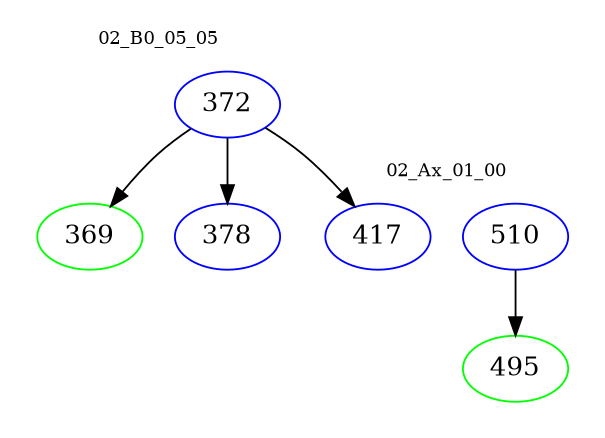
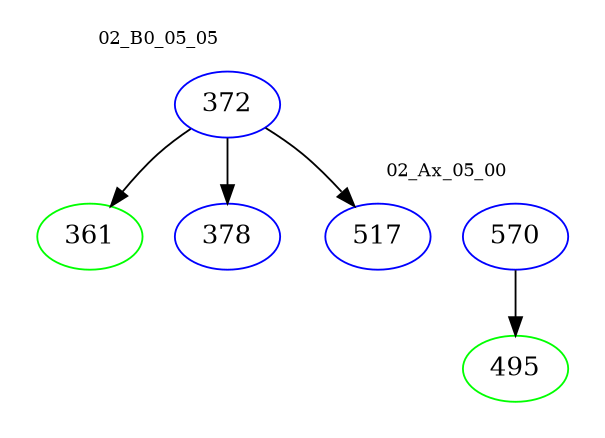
cluster "02_Ax_01_00": label "02_Ax_01_00" -> "02_Ax_05_00"
node "369": label "369" -> "361"
node "417": label "417" -> "517"
node "510": label "510" -> "570"
